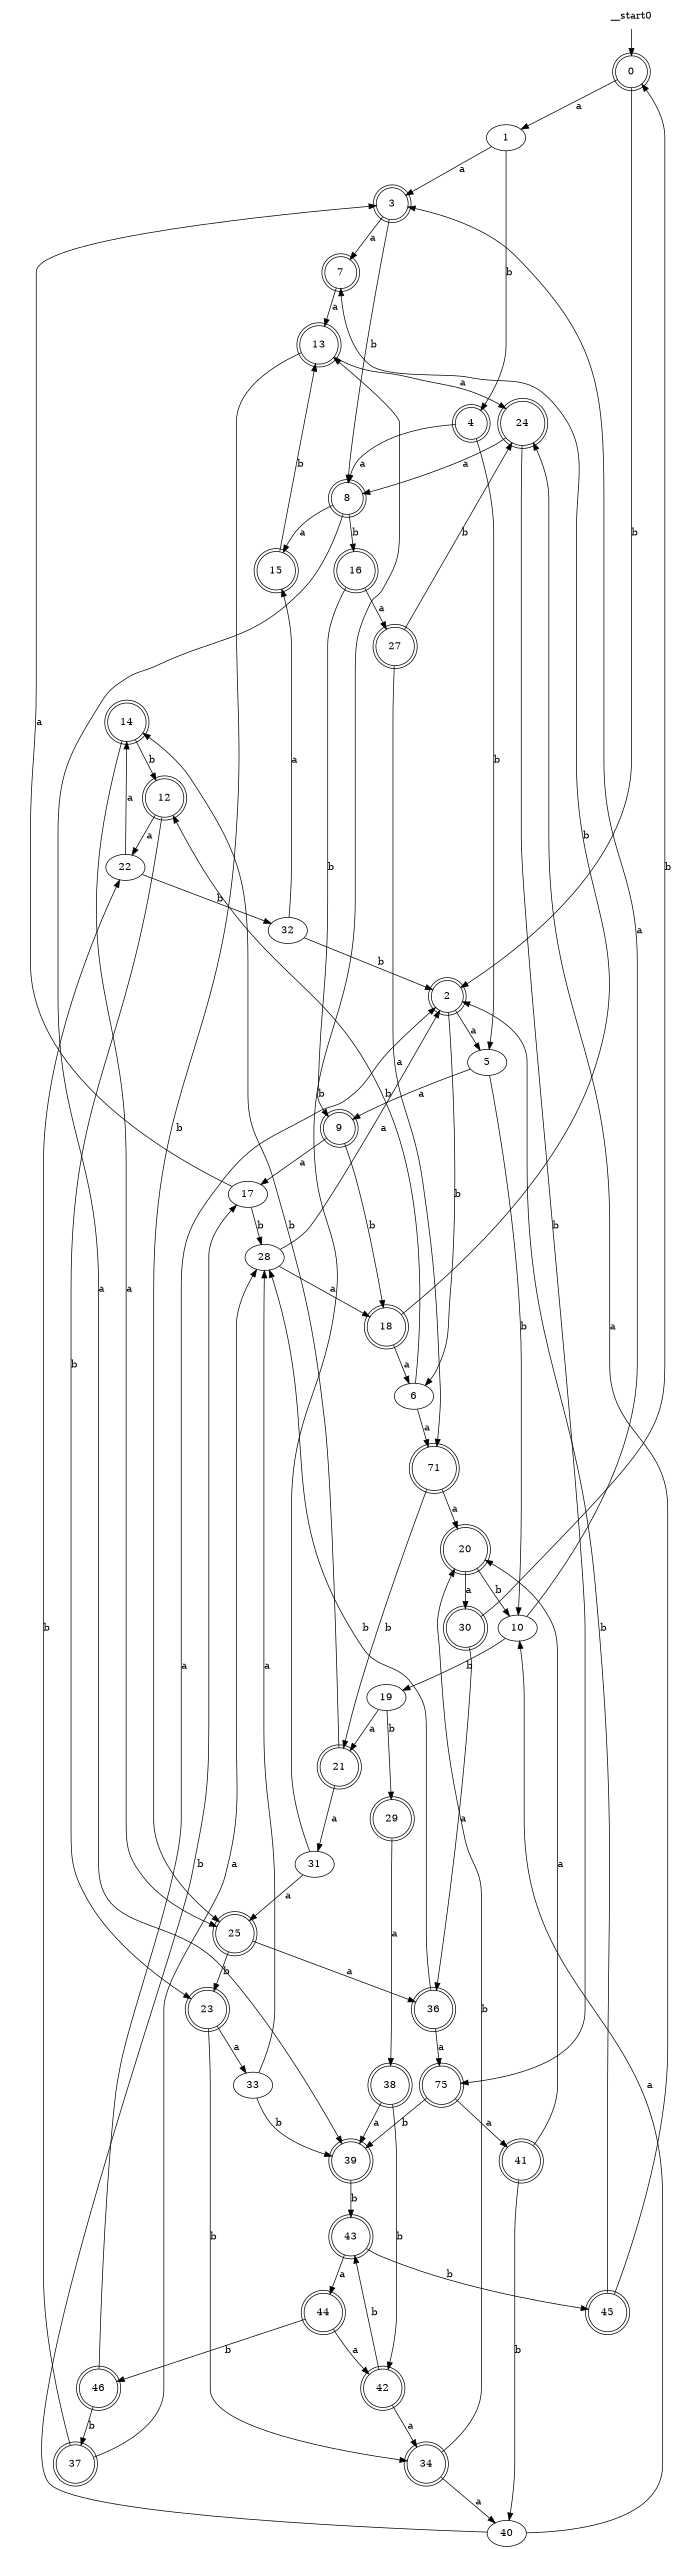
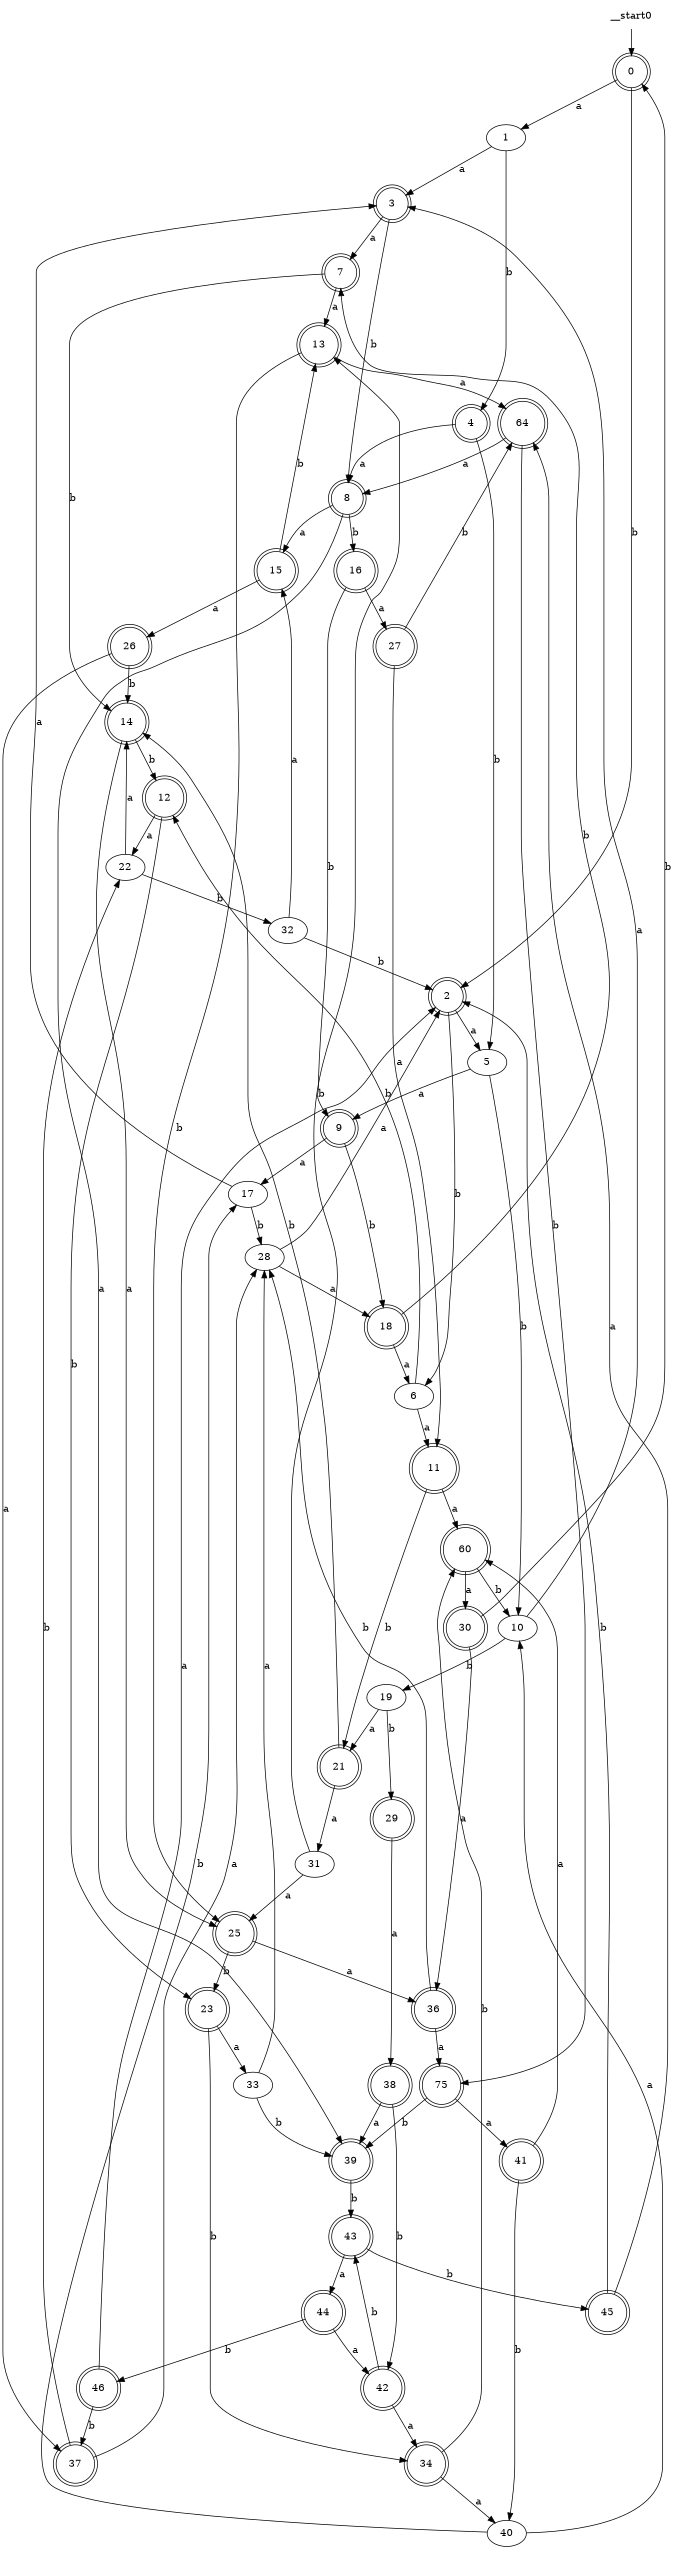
edge "7" -> "14": added, label "b"
node "24": label "24" -> "64"
node "26": added
node "71": label "71" -> "11"
node "20": label "20" -> "60"
